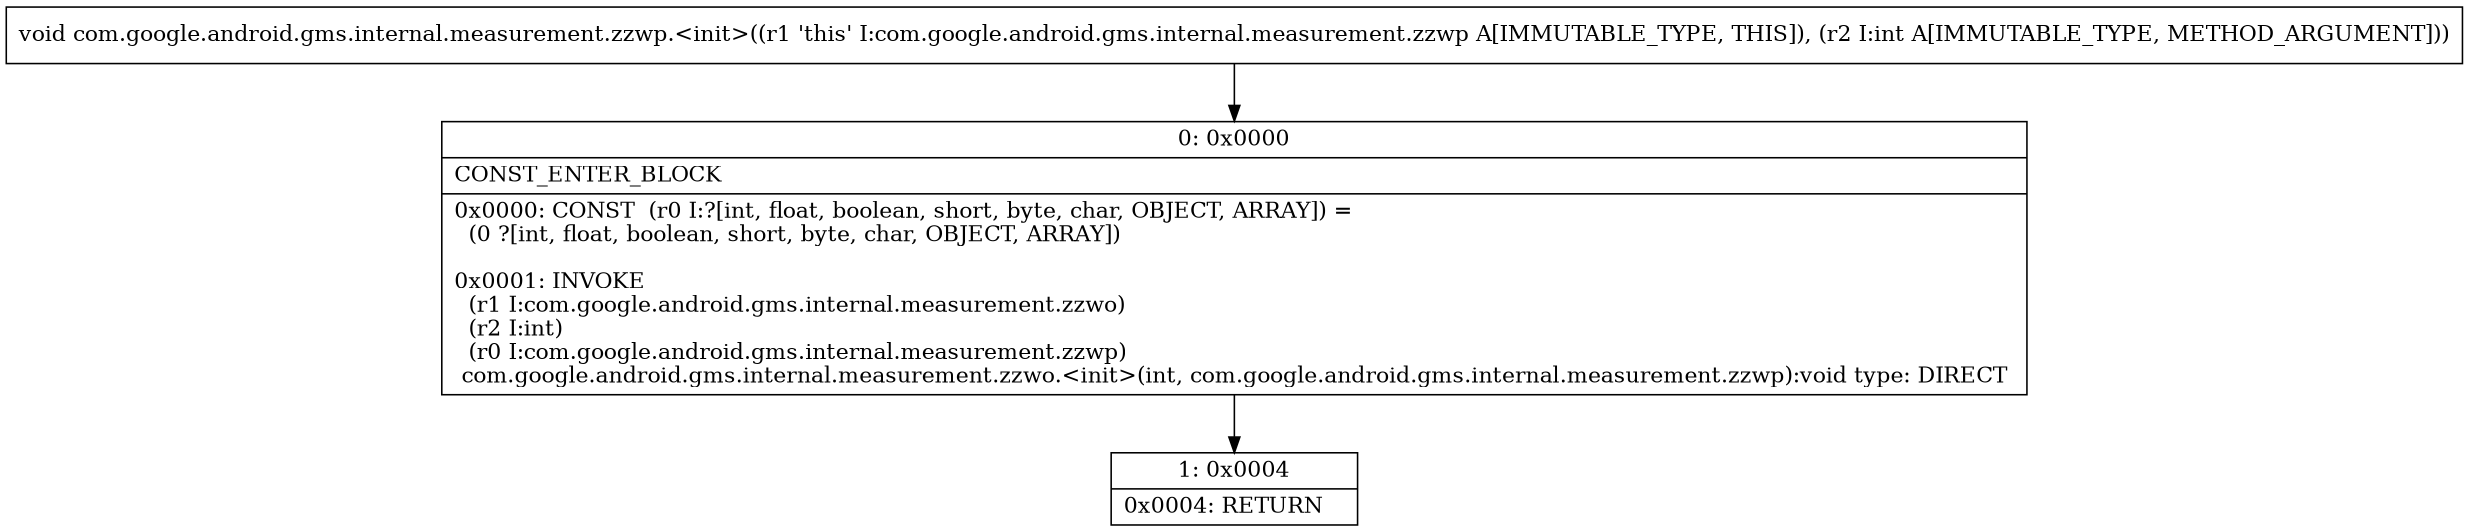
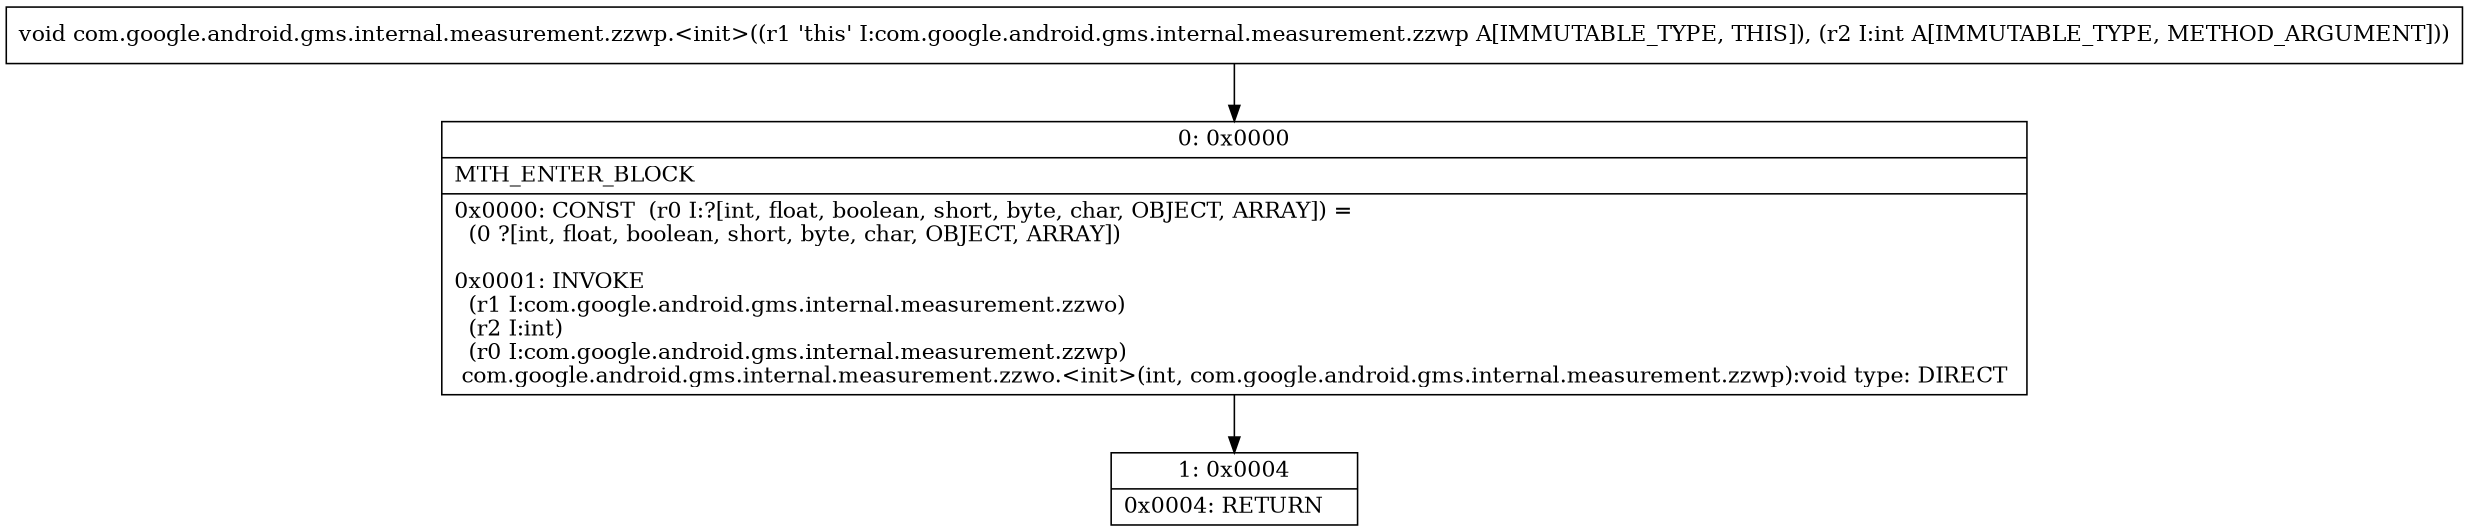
node "0: 0x0000": text "CONST_ENTER_BLOCK" -> "MTH_ENTER_BLOCK"
